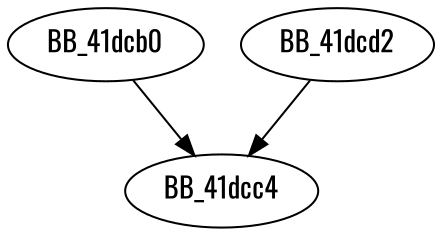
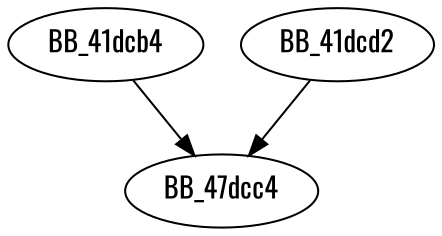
node "BB_41dcb0": label "BB_41dcb0" -> "BB_41dcb4"
node "BB_41dcc4": label "BB_41dcc4" -> "BB_47dcc4"
